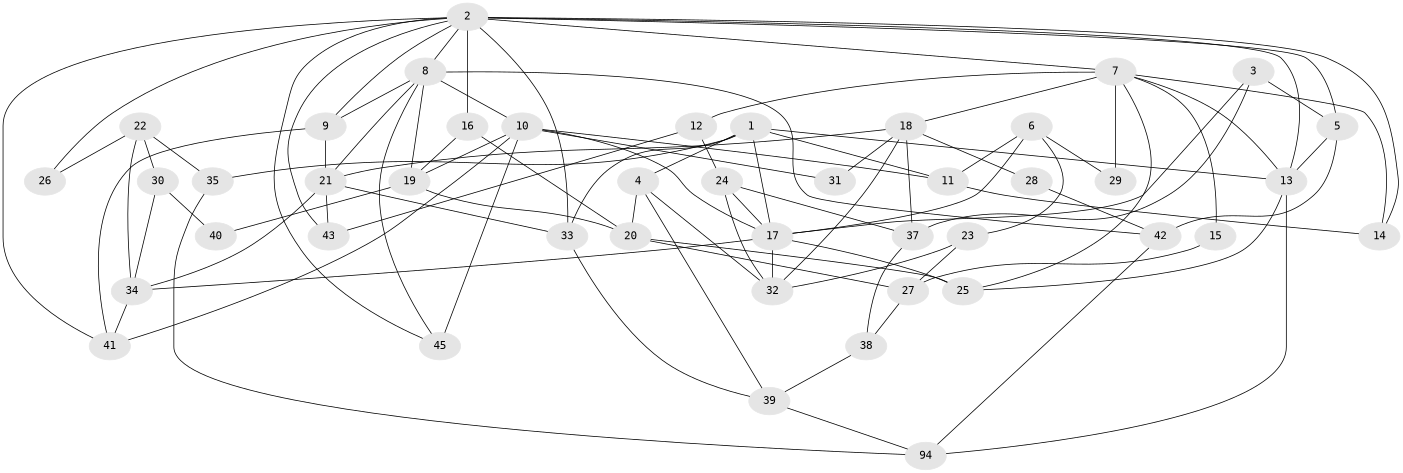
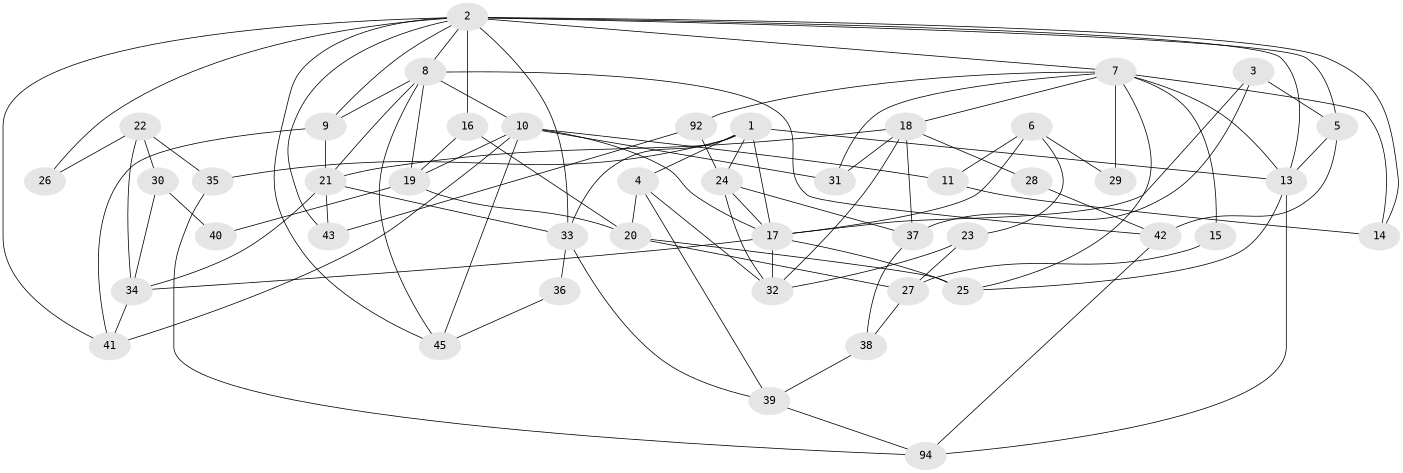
edge "7" -- "31": added
node "12": label "12" -> "92"
edge "1" -- "11": now "1" -- "24"
node "36": added
